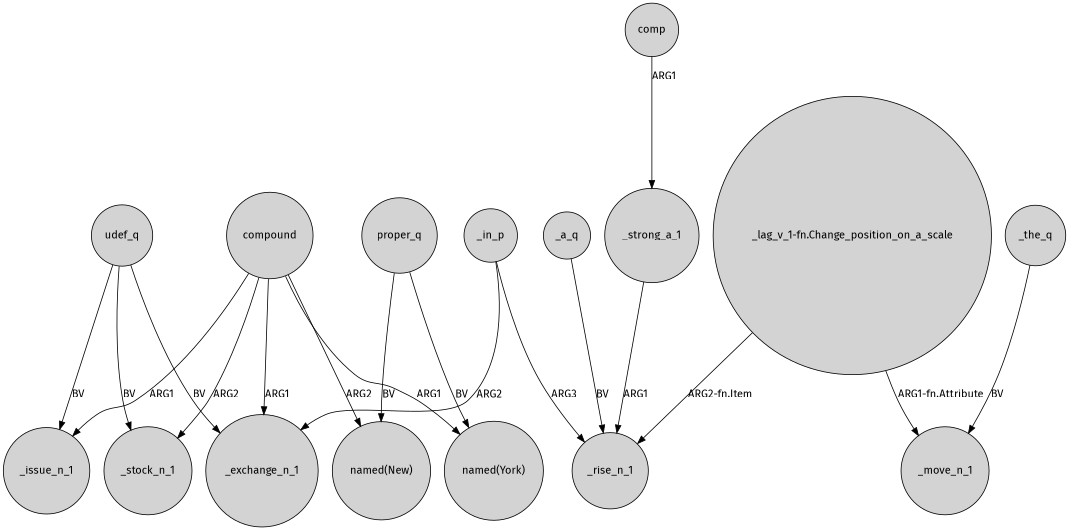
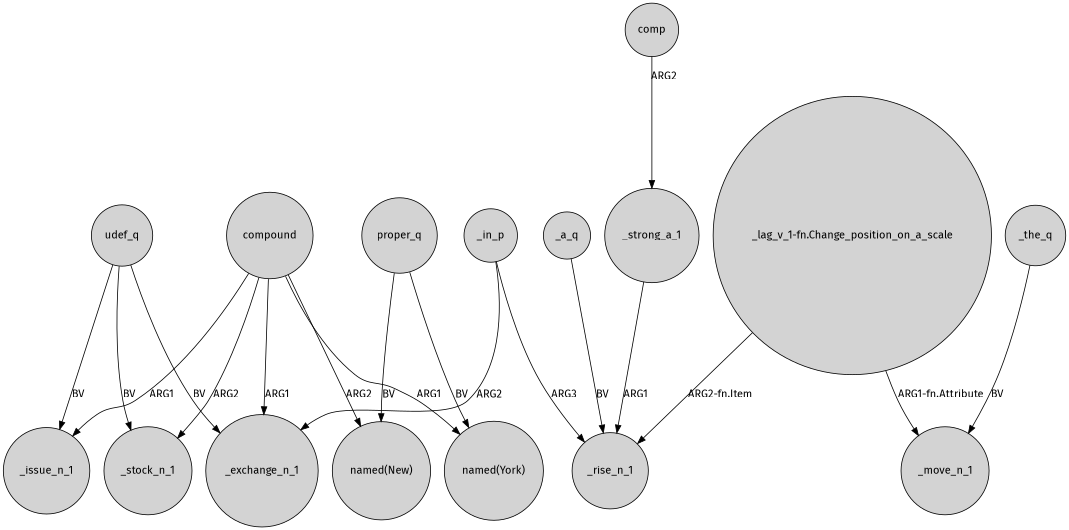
edge "comp" -> "_strong_a_1": label "ARG1" -> "ARG2"
